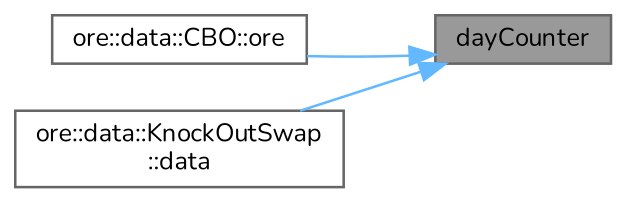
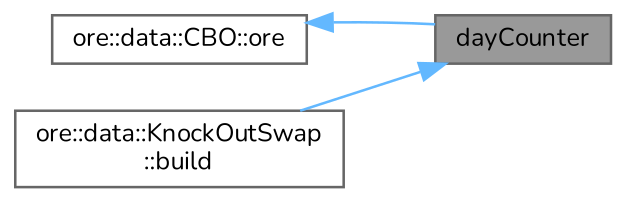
edge "ore::data::CBO::ore" -> "dayCounter": reversed
node "ore::data::KnockOutSwap ::data": label "ore::data::KnockOutSwap ::data" -> "ore::data::KnockOutSwap ::build"
